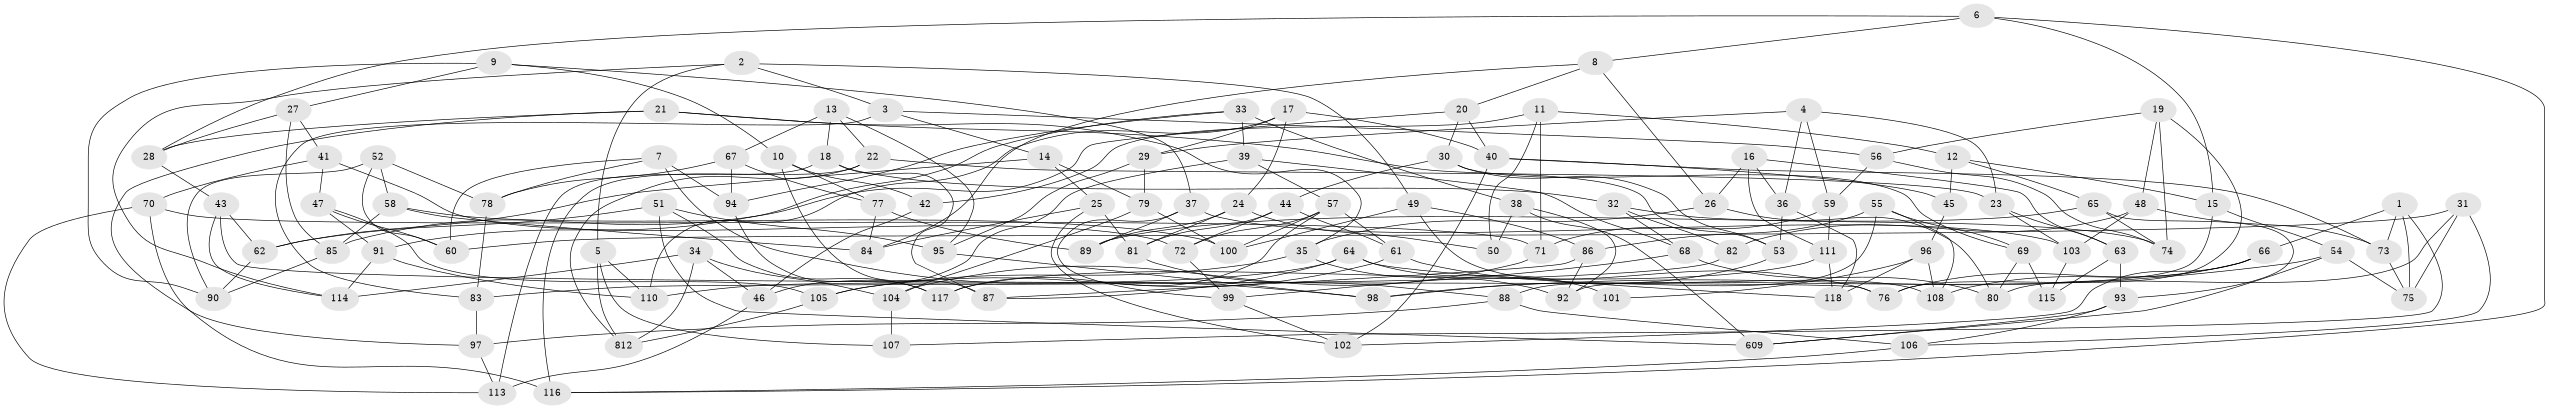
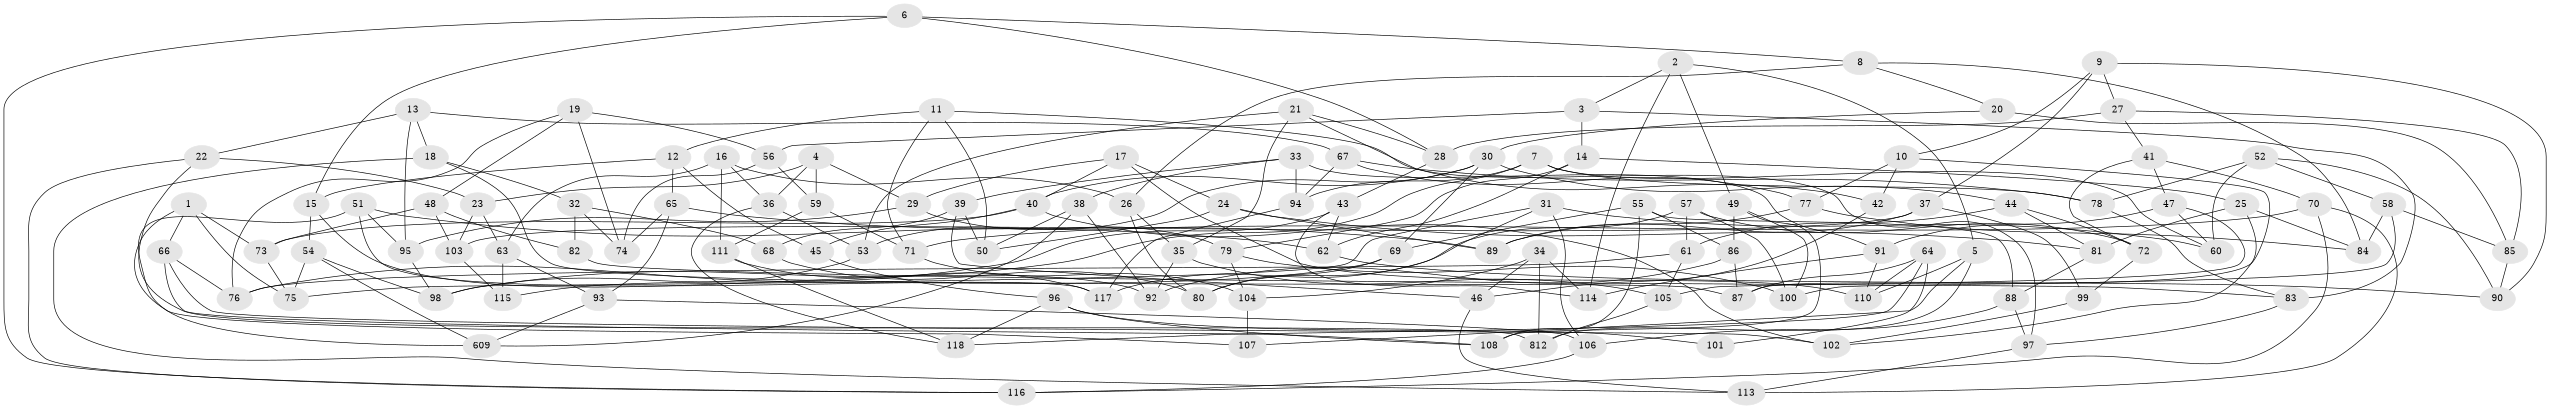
edge "20" -- "40": now "30" -- "40"
edge "39" -- "57": now "39" -- "50"
edge "68" -- "99": removed
